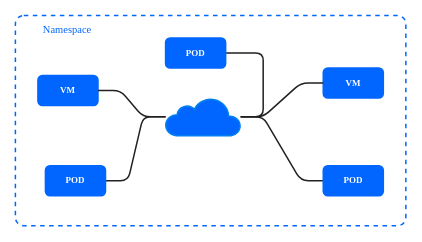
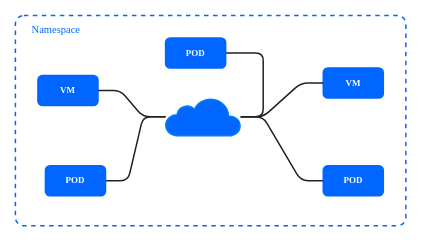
node "Namespace": moved (64, 30) -> (53, 30)
